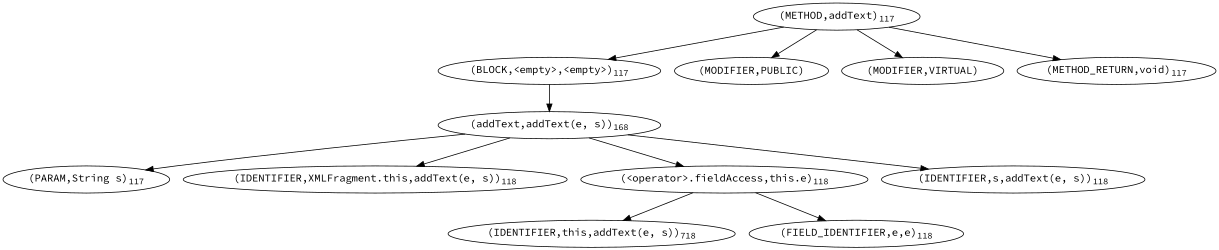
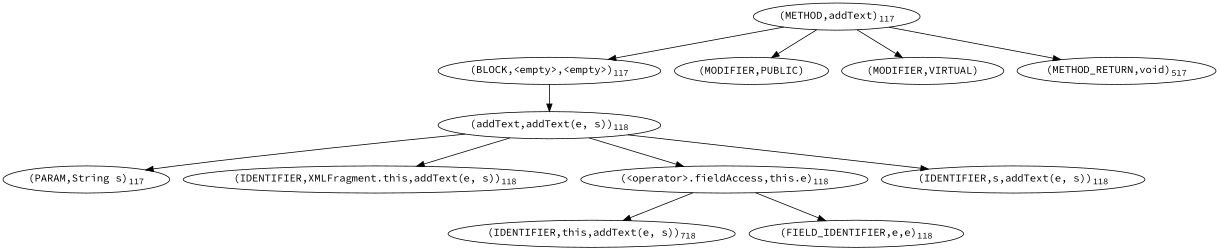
node "(METHOD_RETURN,void)": text "117" -> "517"
node "(addText,addText(e, s))": text "168" -> "118"
